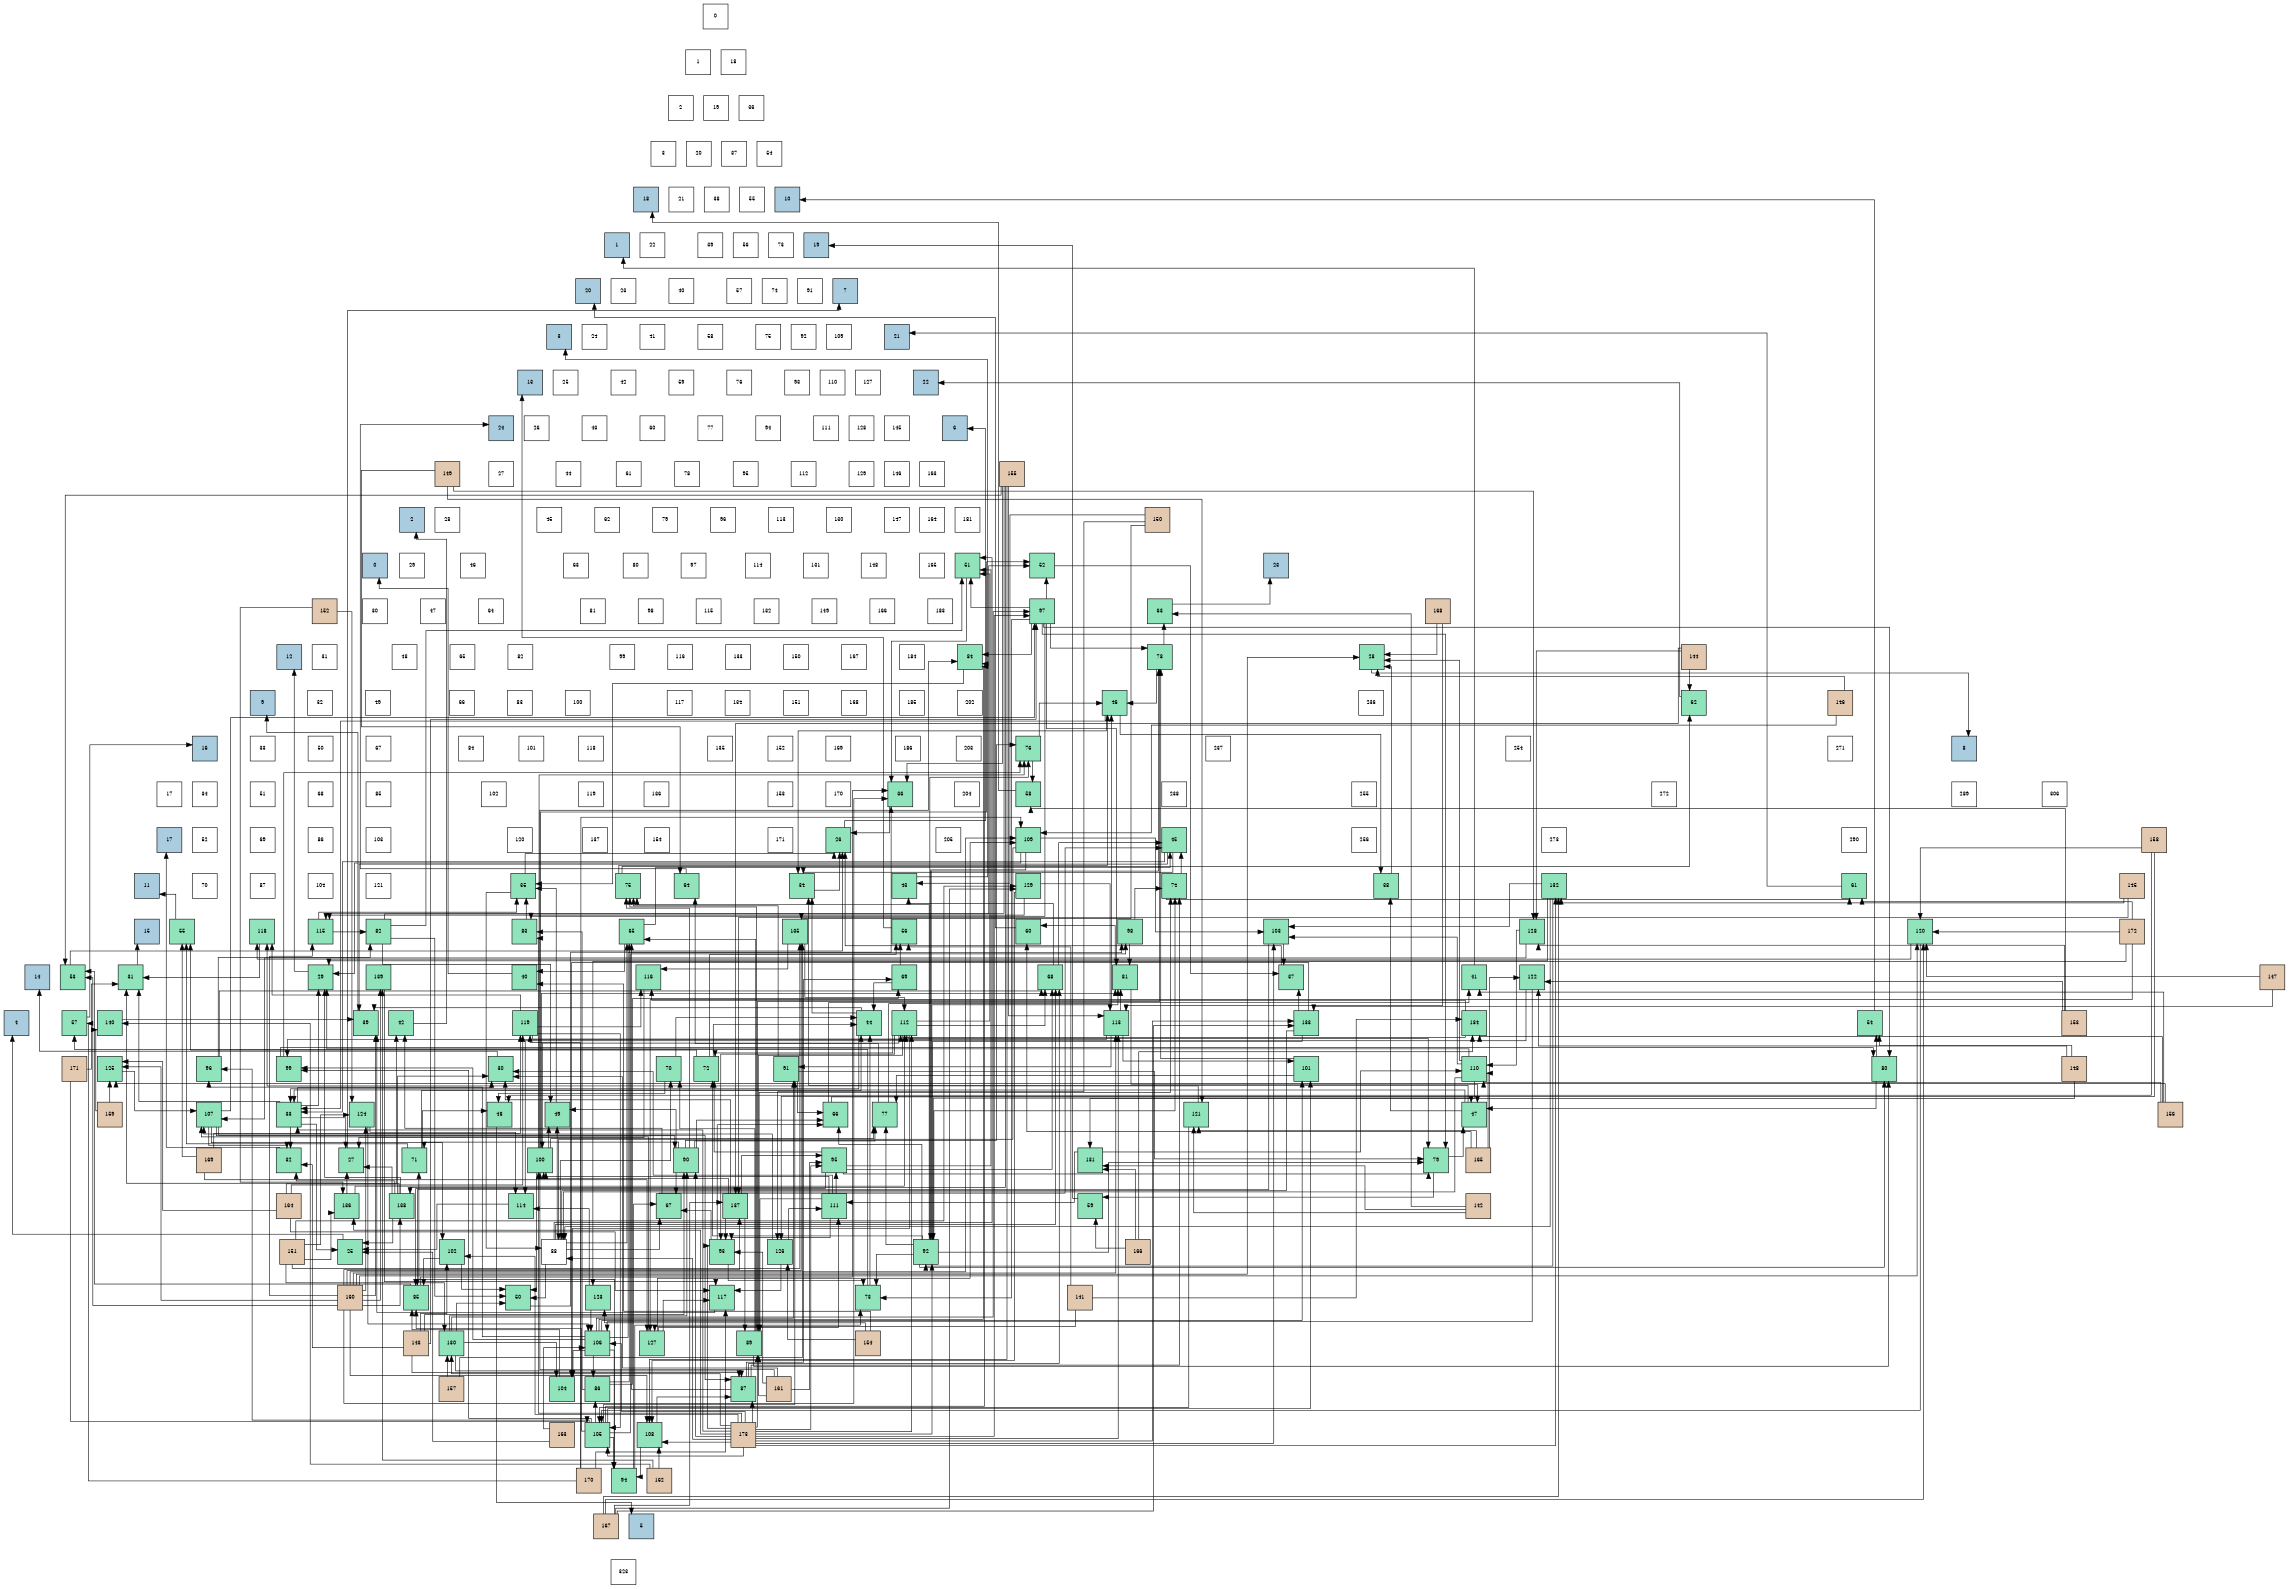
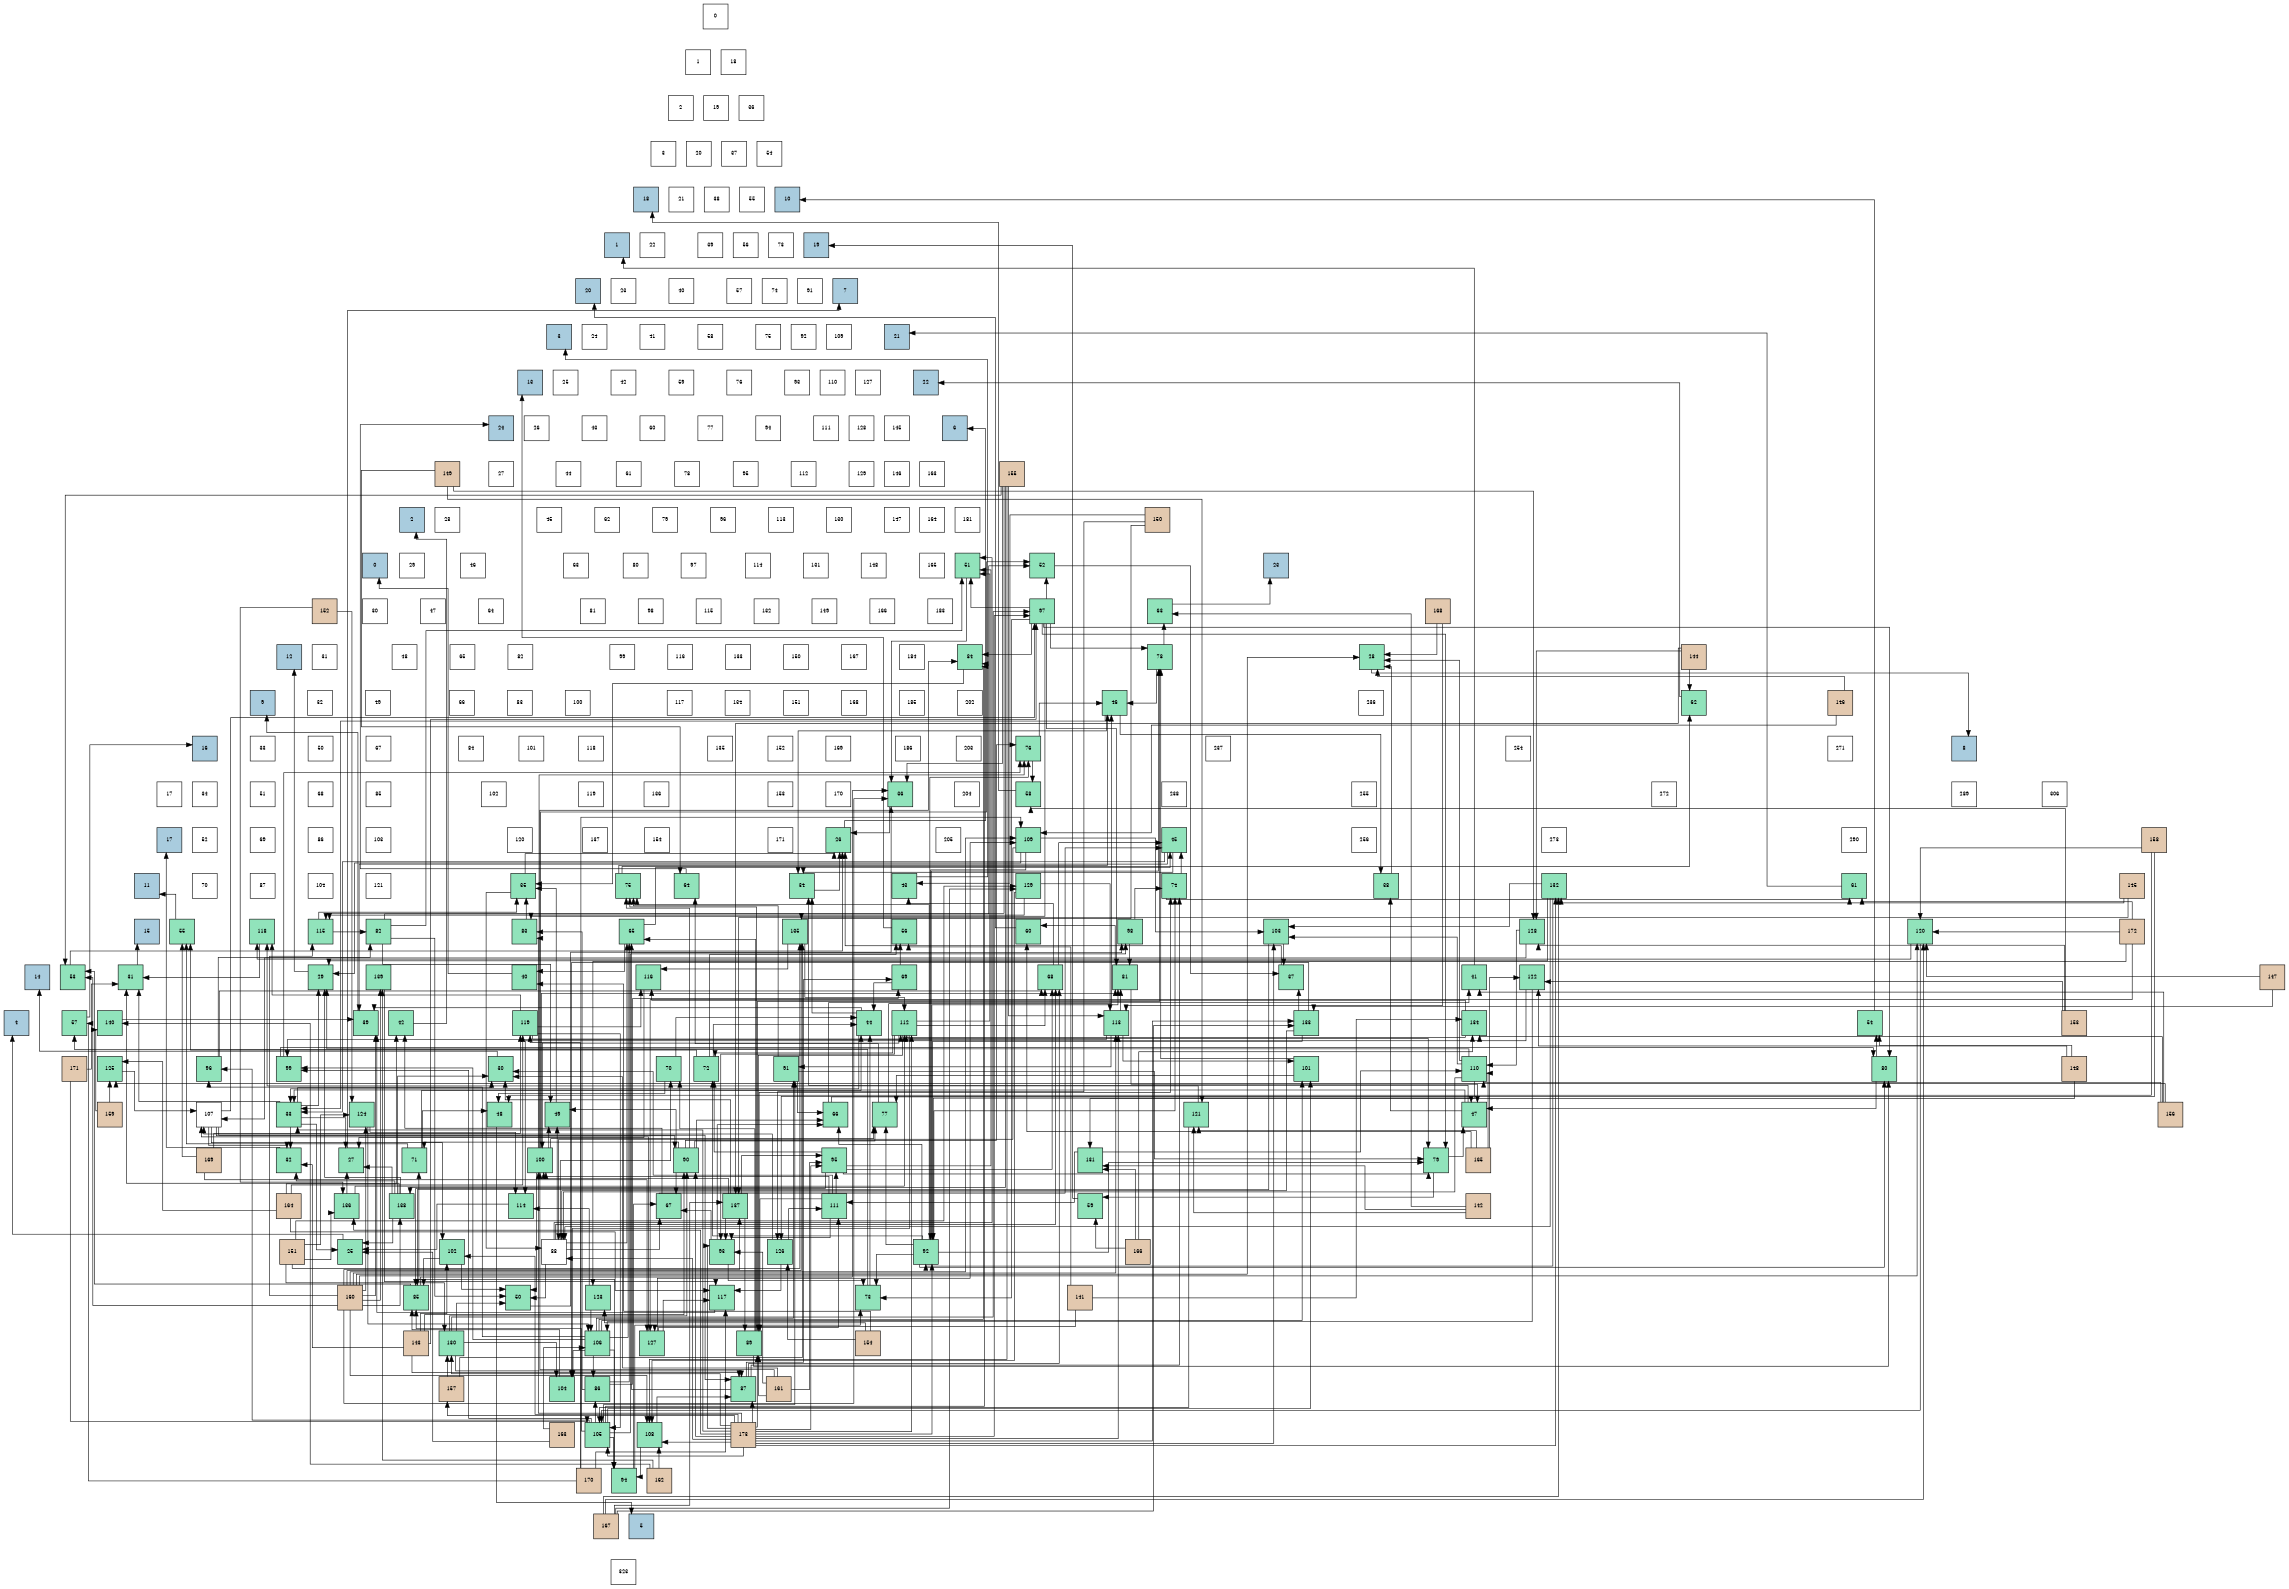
node "107": fillcolor #91e3bb -> #ffffff
edge "160" -> "125": removed
edge "173" -> "106": now "173" -> "157"
